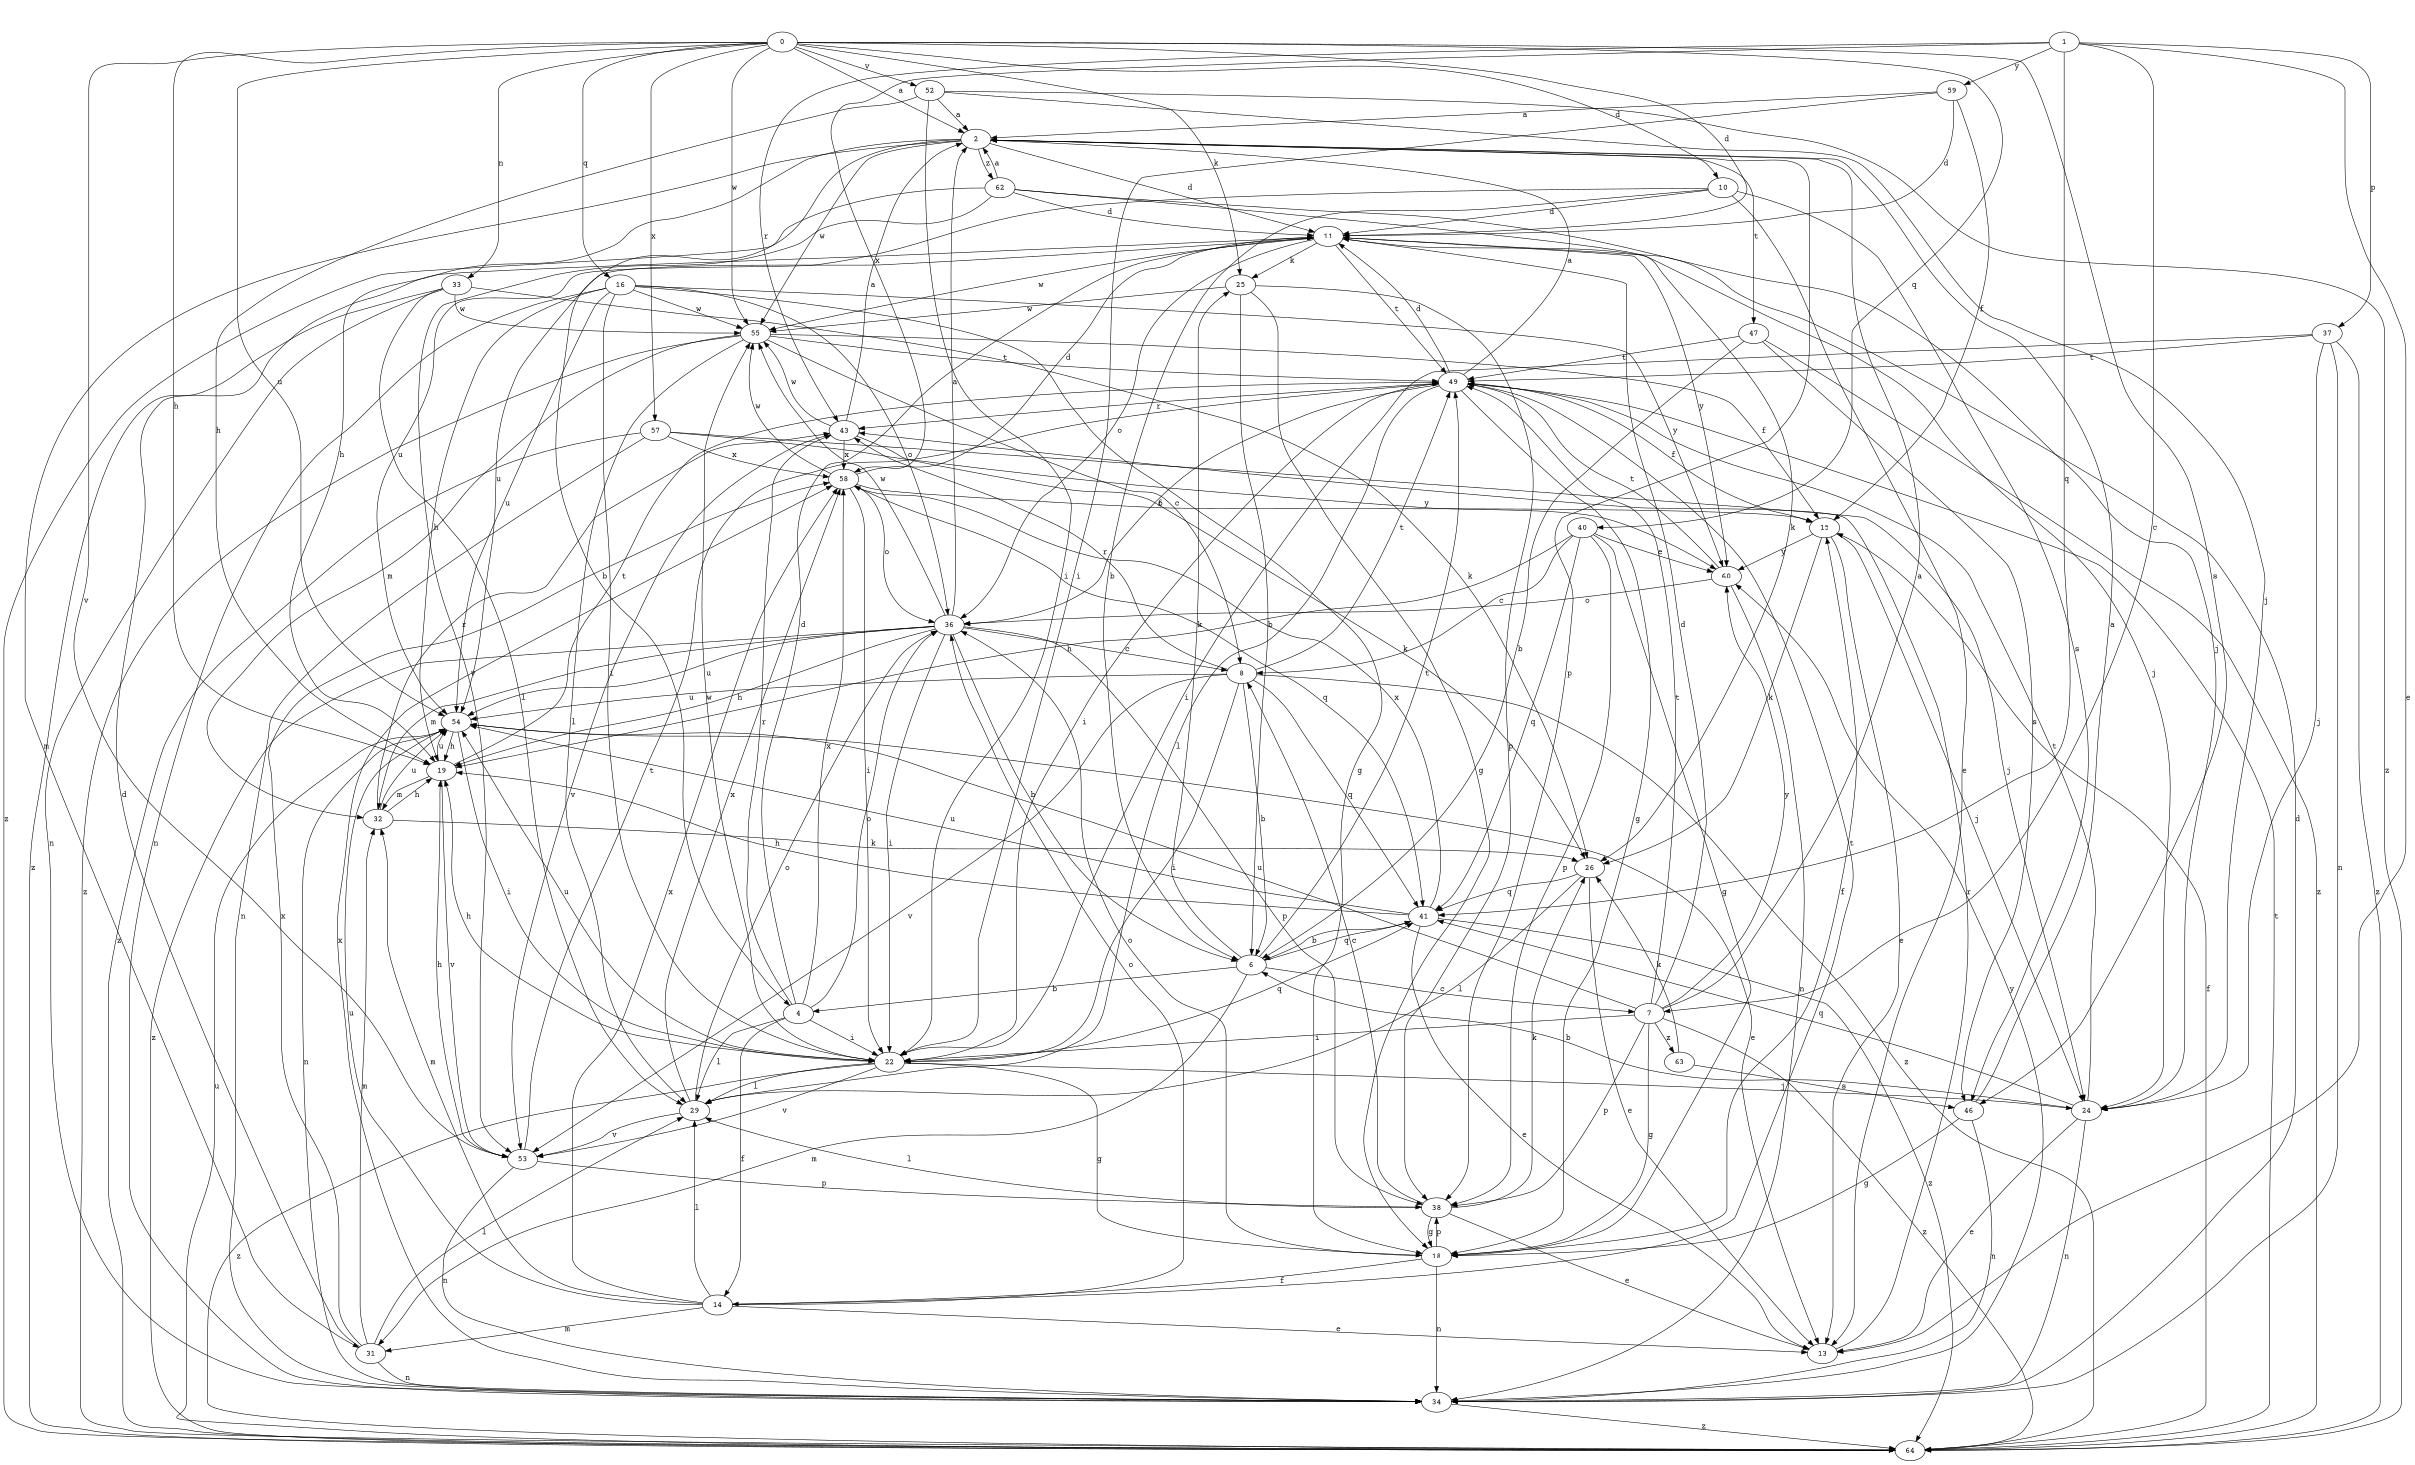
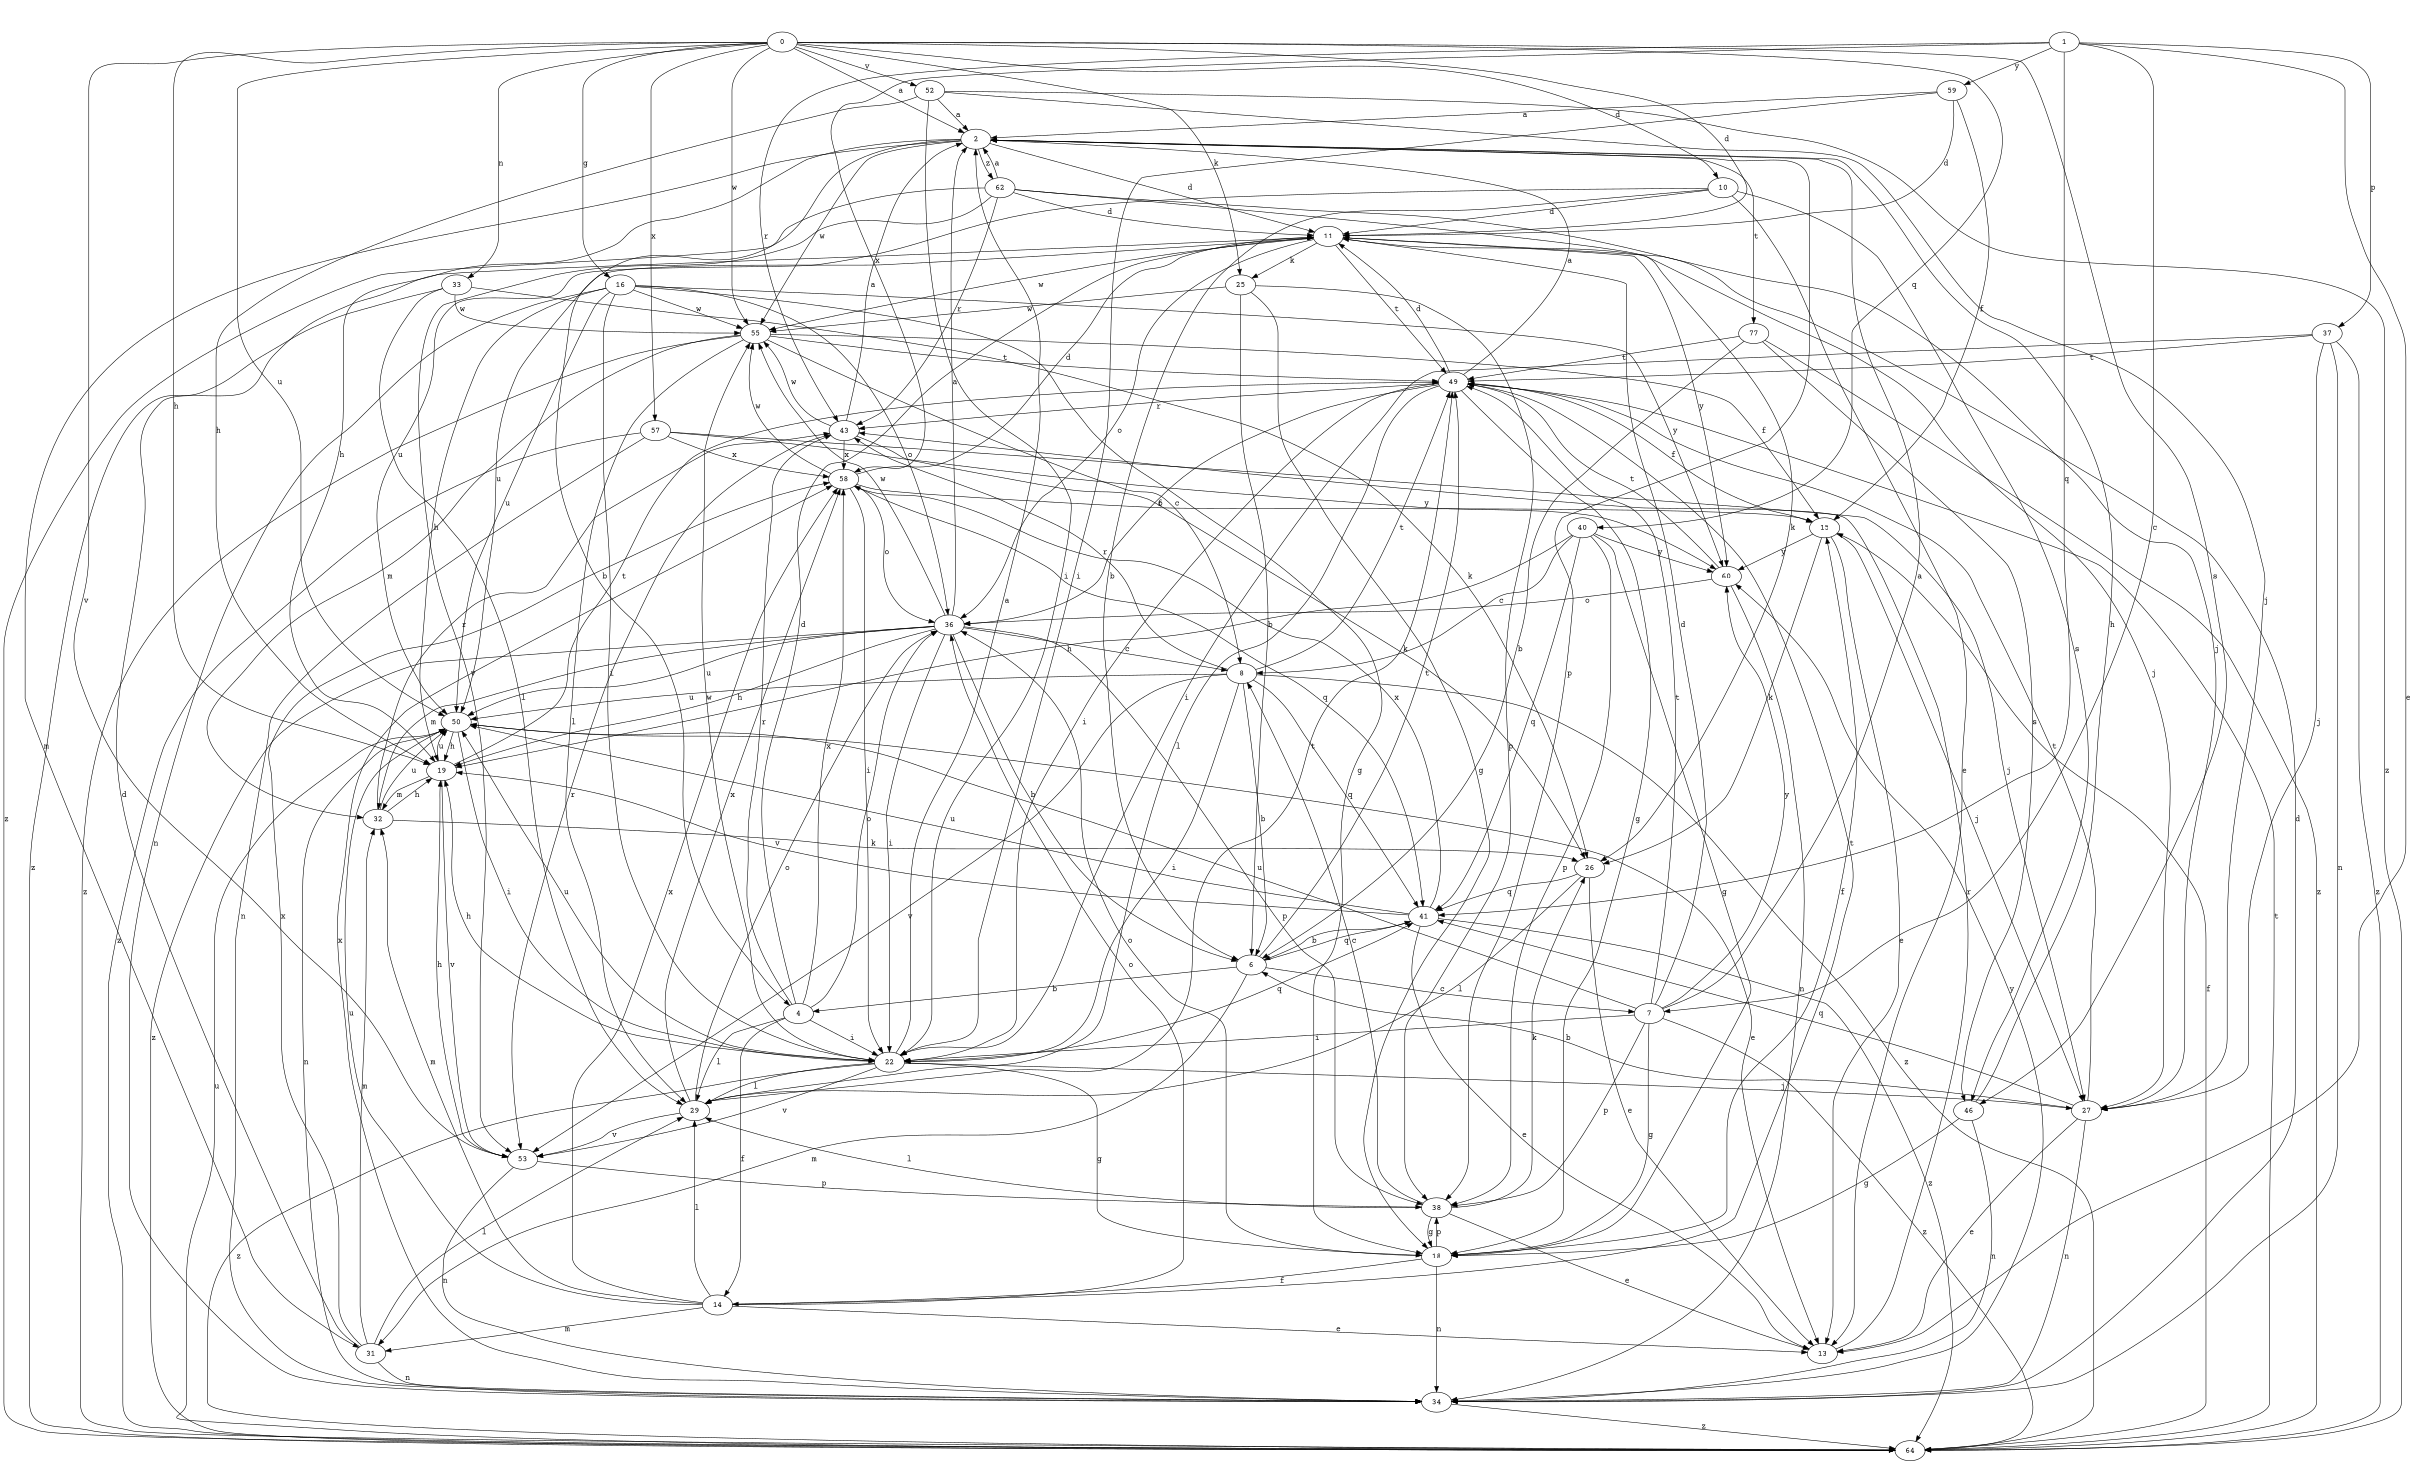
edge "0" -> "16": label "q" -> "g"
edge "62" -> "43": added, label "r"
node "47": label "47" -> "77"
edge "53" -> "49": now "29" -> "49"
edge "40" -> "60": label "e" -> "y"
edge "22" -> "2": added, label "a"
edge "46" -> "2": label "a" -> "h"
edge "6" -> "25": removed, label "k"
node "54": label "54" -> "50"
edge "43" -> "53": label "v" -> "r"
edge "41" -> "19": label "h" -> "v"
node "63": removed
node "24": label "24" -> "27"
edge "33" -> "34": removed, label "n"
